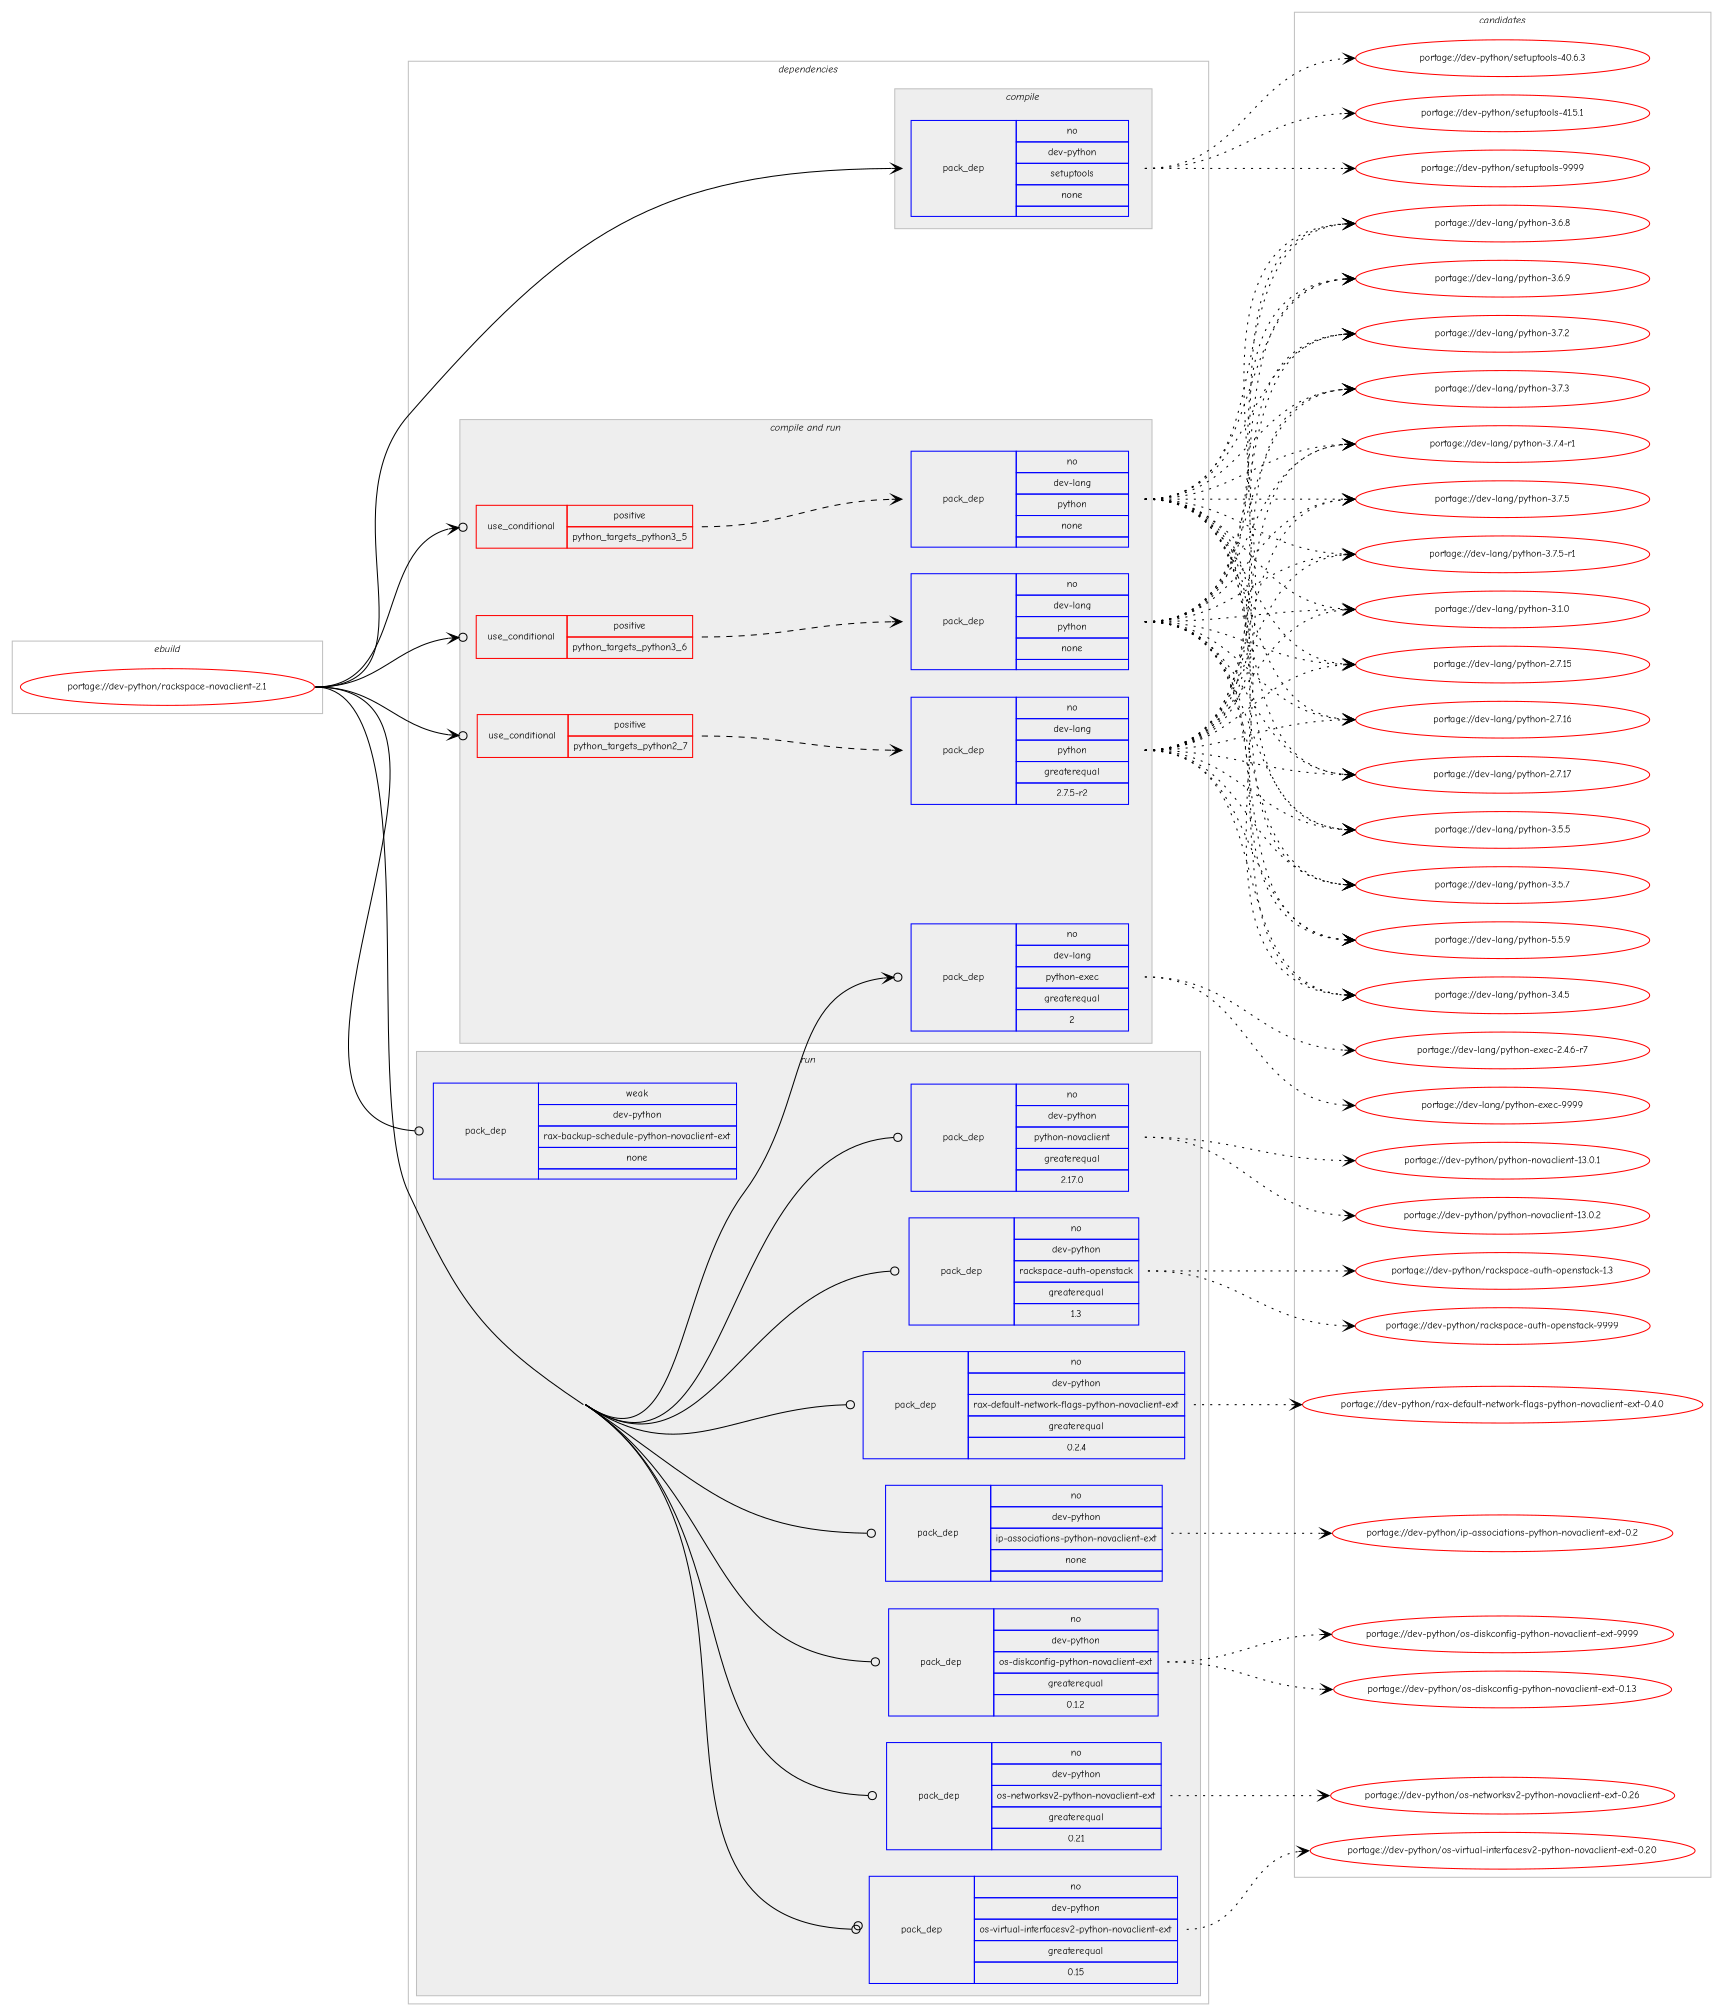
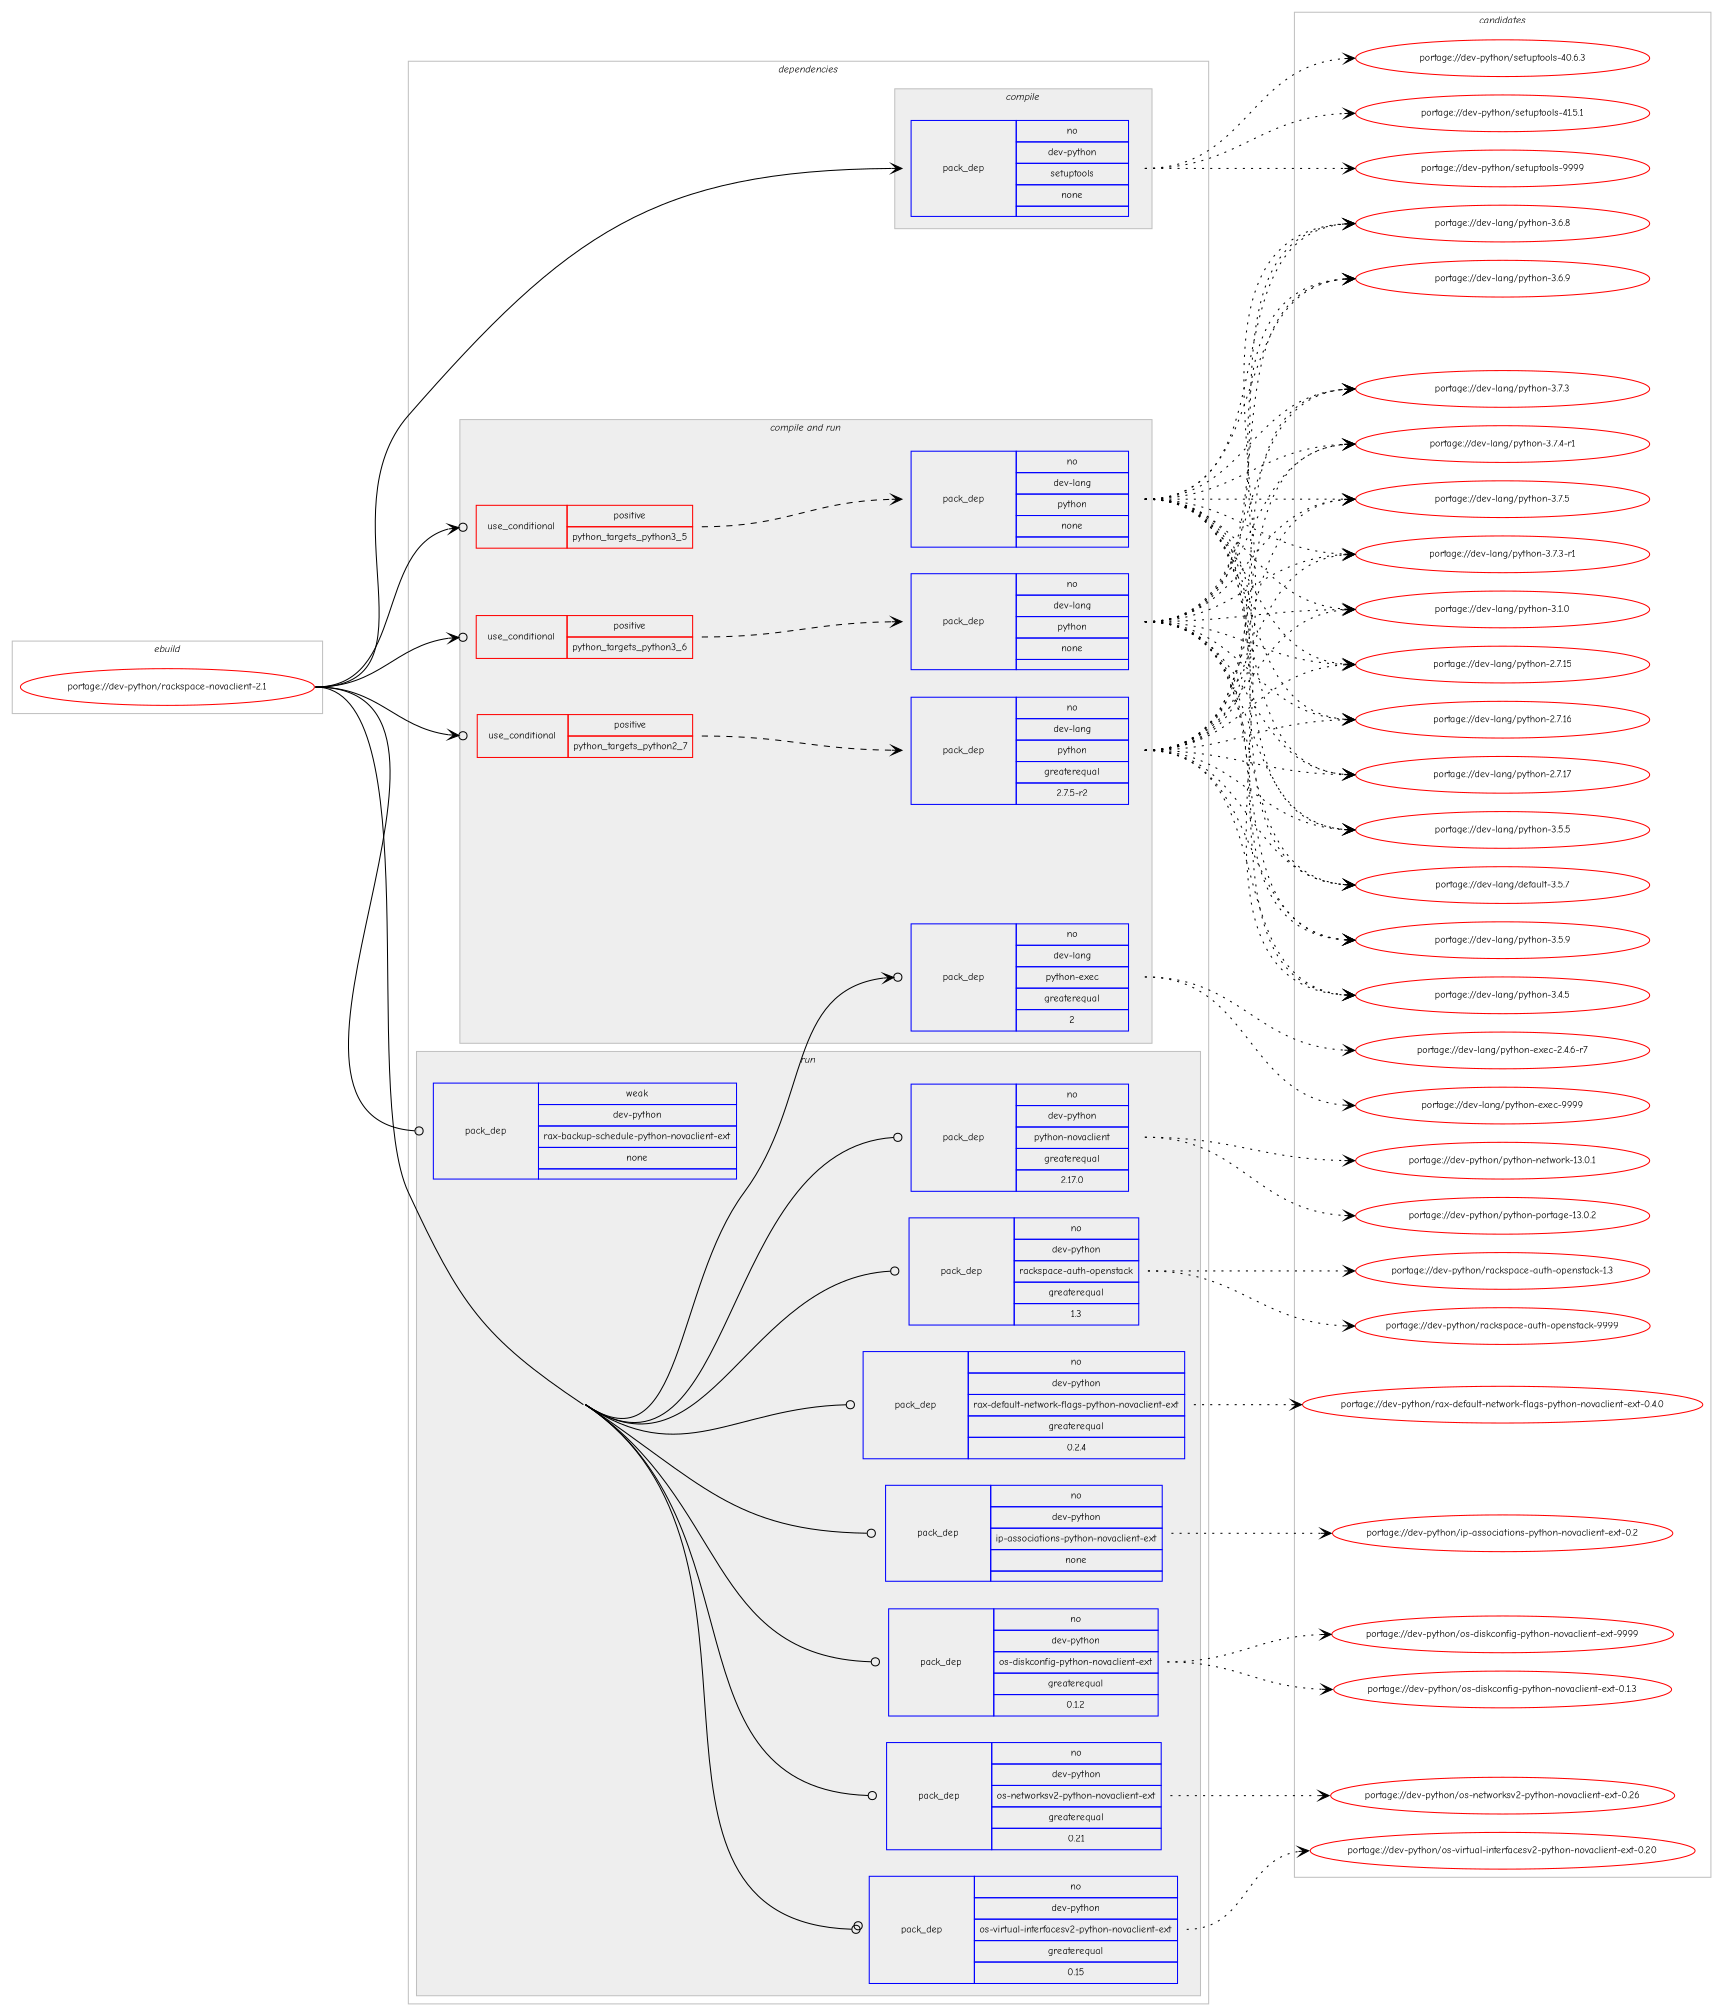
node "portage://dev-lang/python-3.7.2": removed
node "portage://dev-lang/python-3.7.5-r1": label "portage://dev-lang/python-3.7.5-r1" -> "portage://dev-lang/python-3.7.3-r1"
node "portage://dev-lang/python-3.5.7": label "portage://dev-lang/python-3.5.7" -> "portage://dev-lang/default-3.5.7"
node "portage://dev-lang/python-5.5.9": label "portage://dev-lang/python-5.5.9" -> "portage://dev-lang/python-3.5.9"
node "portage://dev-python/python-novaclient-13.0.1": label "portage://dev-python/python-novaclient-13.0.1" -> "portage://dev-python/python-network-13.0.1"
node "portage://dev-python/python-novaclient-13.0.2": label "portage://dev-python/python-novaclient-13.0.2" -> "portage://dev-python/python-portage-13.0.2"
